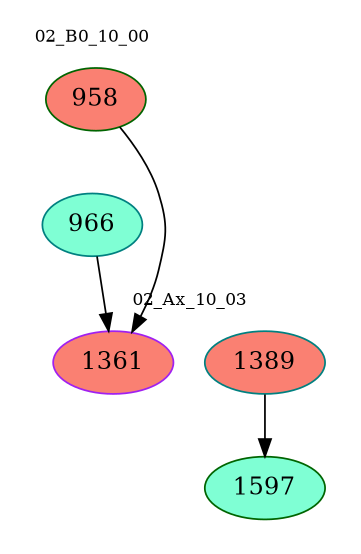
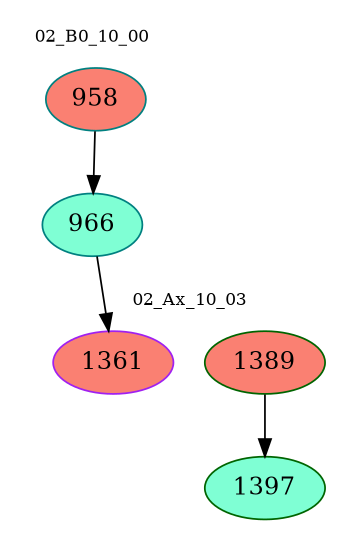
node "958": color darkgreen -> teal
edge "958" -> "1361": now "958" -> "966"
node "1389": color teal -> darkgreen
node "1597": label "1597" -> "1397"
